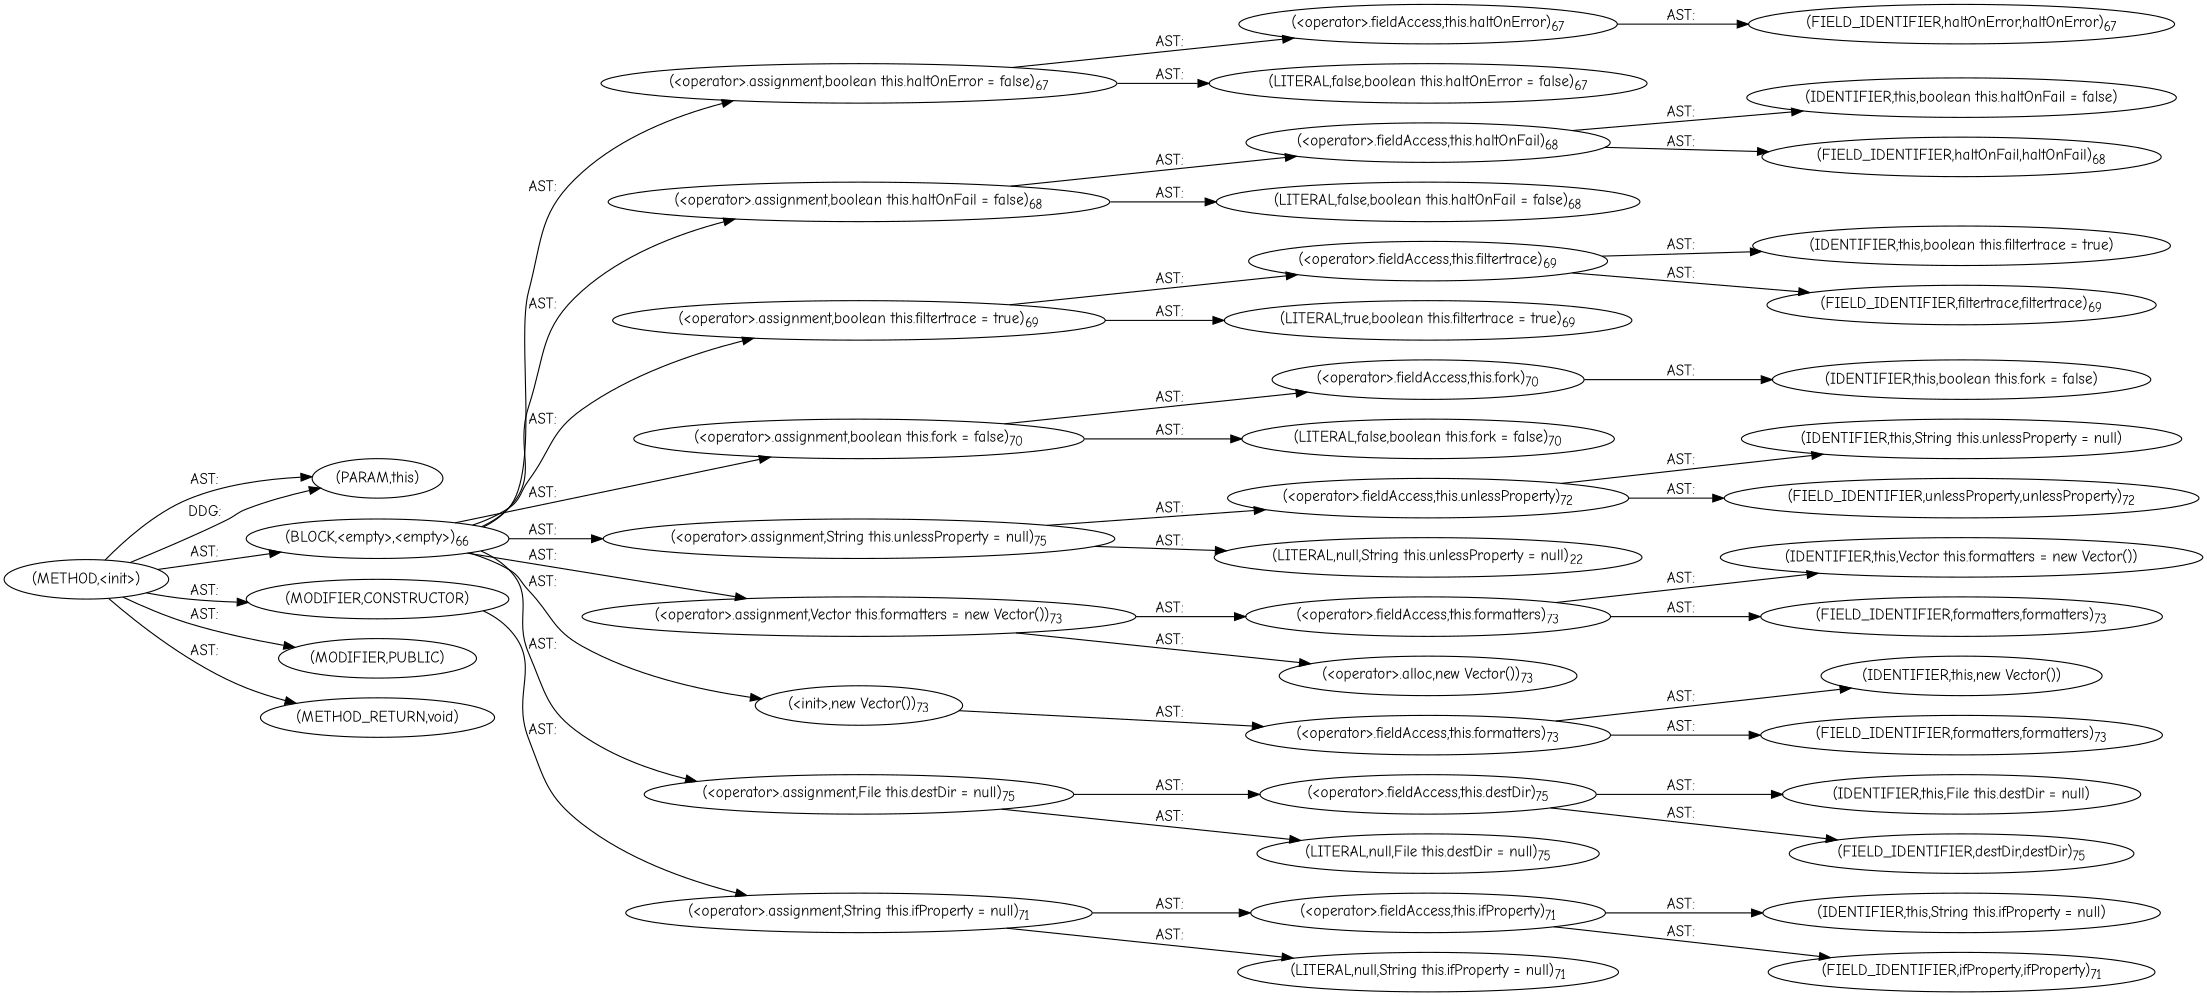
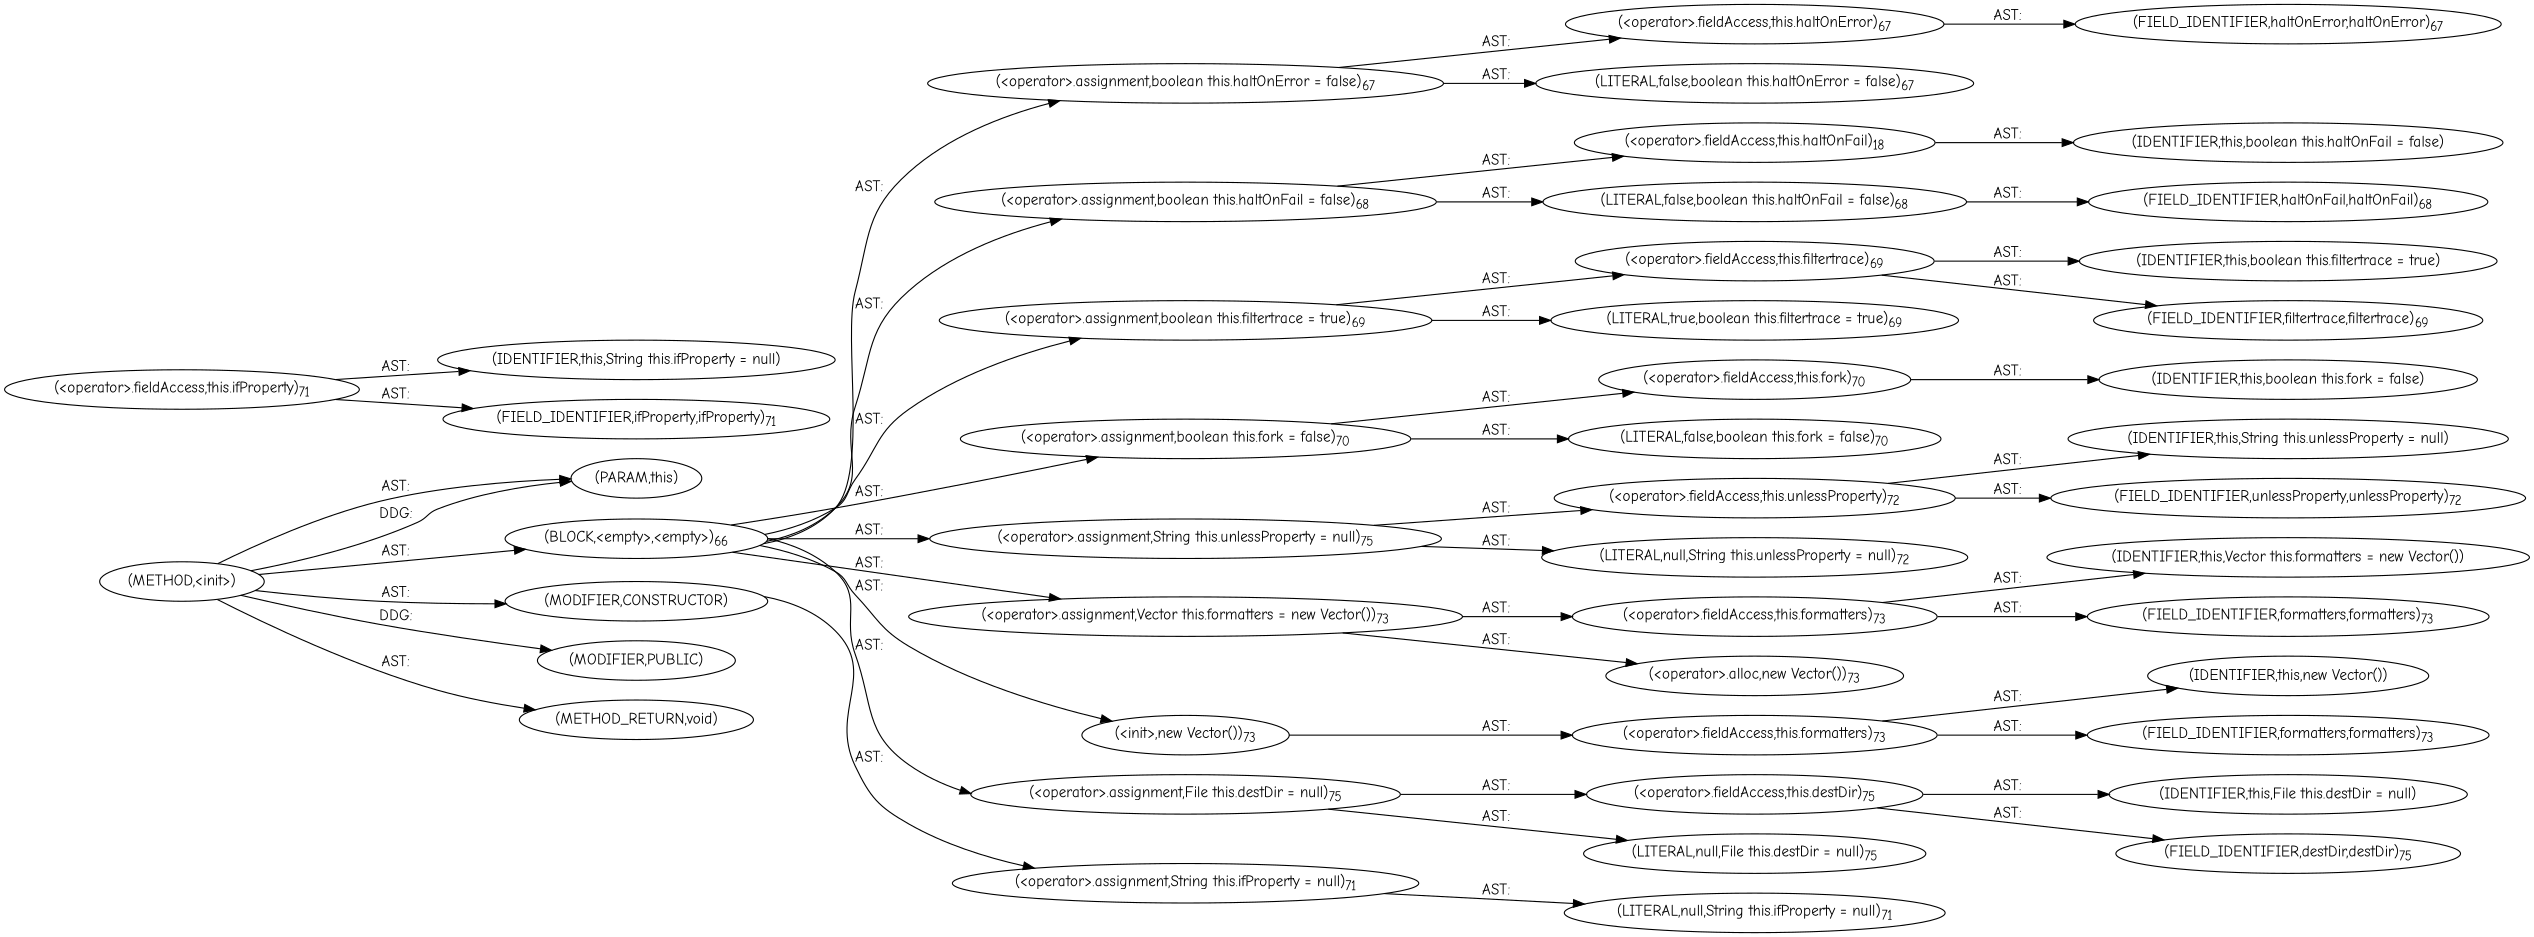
node "(<operator>.fieldAccess,this.haltOnFail)": text "68" -> "18"
edge "(<operator>.fieldAccess,this.haltOnFail)" -> "(FIELD_IDENTIFIER,haltOnFail,haltOnFail)": now "(LITERAL,false,boolean this.haltOnFail = false)" -> "(FIELD_IDENTIFIER,haltOnFail,haltOnFail)"
node "(LITERAL,null,String this.unlessProperty = null)": text "22" -> "72"
edge "(METHOD,<init>)" -> "(MODIFIER,PUBLIC)": label "AST: " -> "DDG: "
edge "(<operator>.assignment,String this.ifProperty = null)" -> "(<operator>.fieldAccess,this.ifProperty)": removed, label "AST:"
